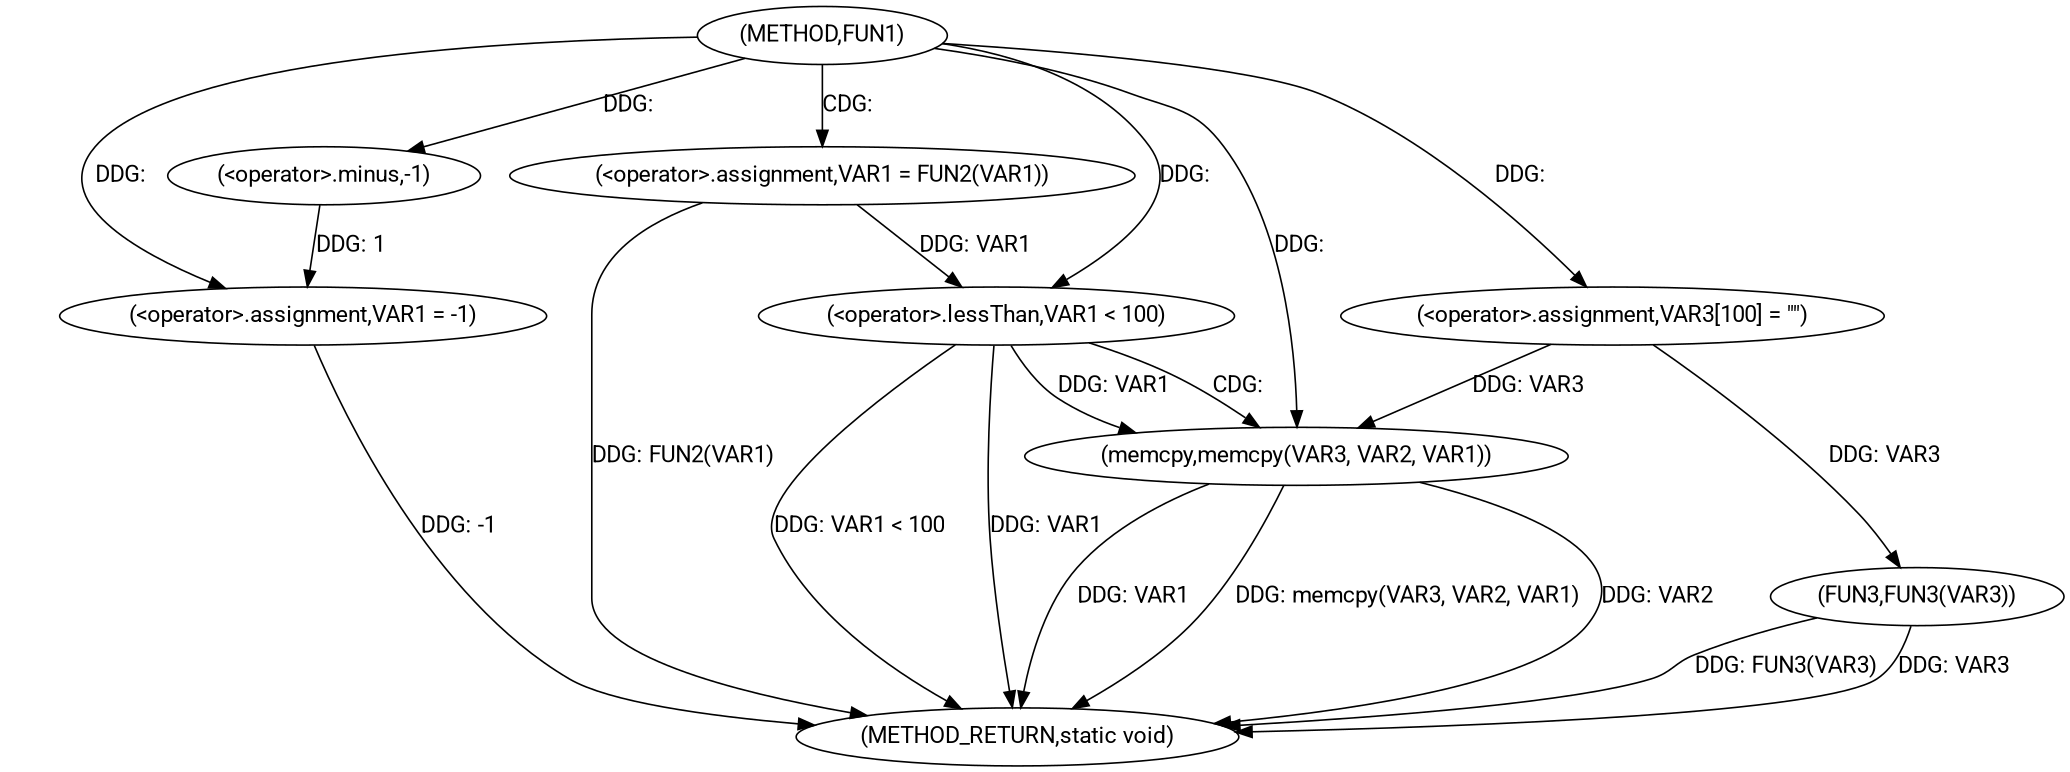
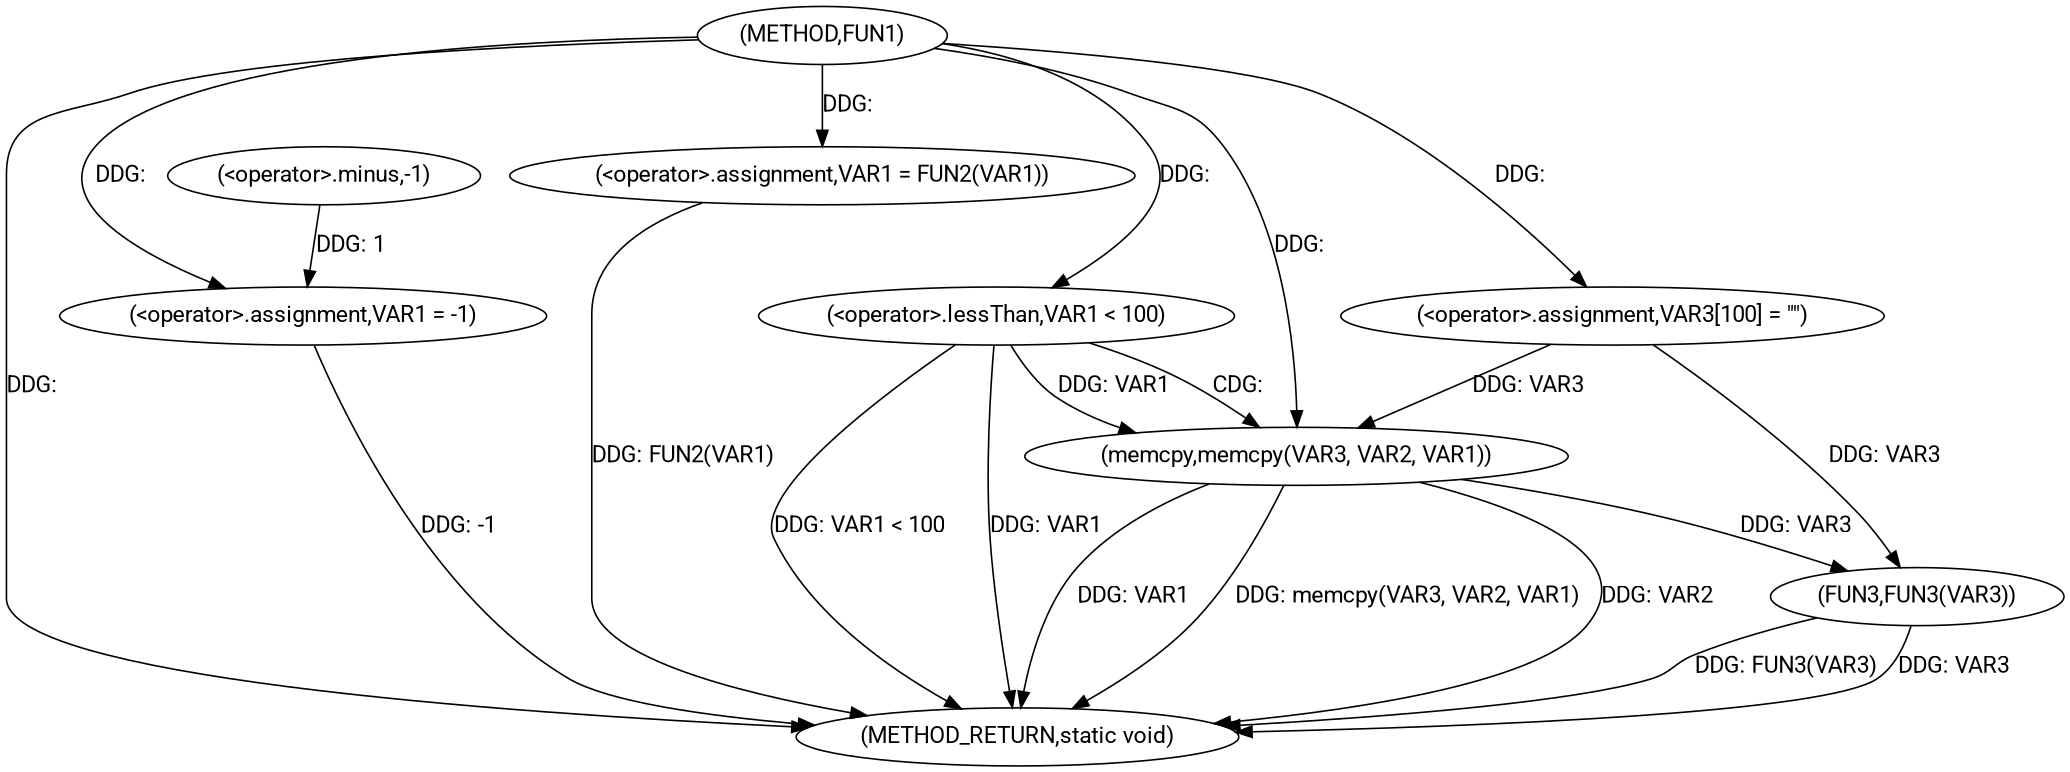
edge "(METHOD,FUN1)" -> "(<operator>.minus,-1)": now "(METHOD,FUN1)" -> "(METHOD_RETURN,static void)"
edge "(METHOD,FUN1)" -> "(<operator>.assignment,VAR1 = FUN2(VAR1))": label "CDG: " -> "DDG: "
edge "(<operator>.assignment,VAR1 = FUN2(VAR1))" -> "(<operator>.lessThan,VAR1 < 100)": removed, label "DDG: VAR1"
edge "(memcpy,memcpy(VAR3, VAR2, VAR1))" -> "(FUN3,FUN3(VAR3))": added, label "DDG: VAR3"
